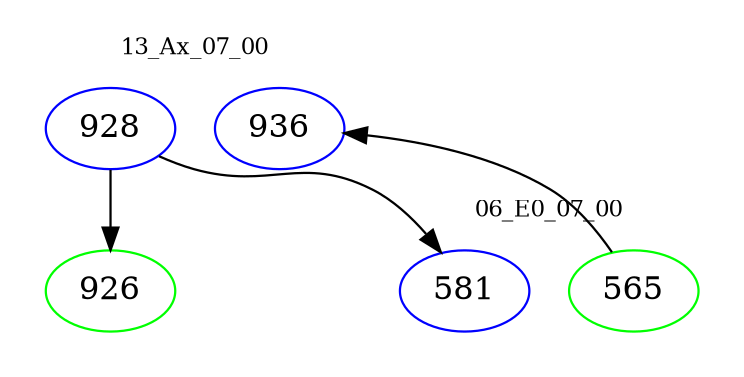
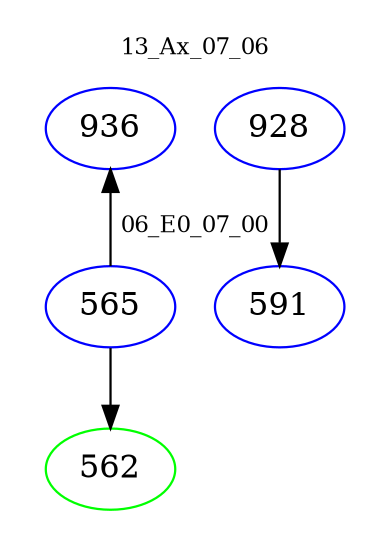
cluster "13_Ax_07_00": label "13_Ax_07_00" -> "13_Ax_07_06"
node "926": removed
node "581": label "581" -> "591"
node "565": color green -> blue
node "562": added
